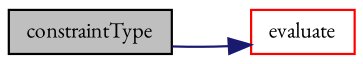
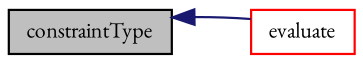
edge "constraintType" -> "evaluate": reversed
